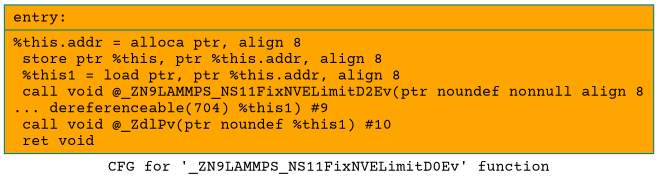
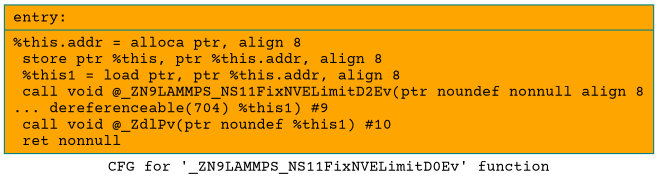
node "entry:": text "ret void" -> "ret nonnull"
